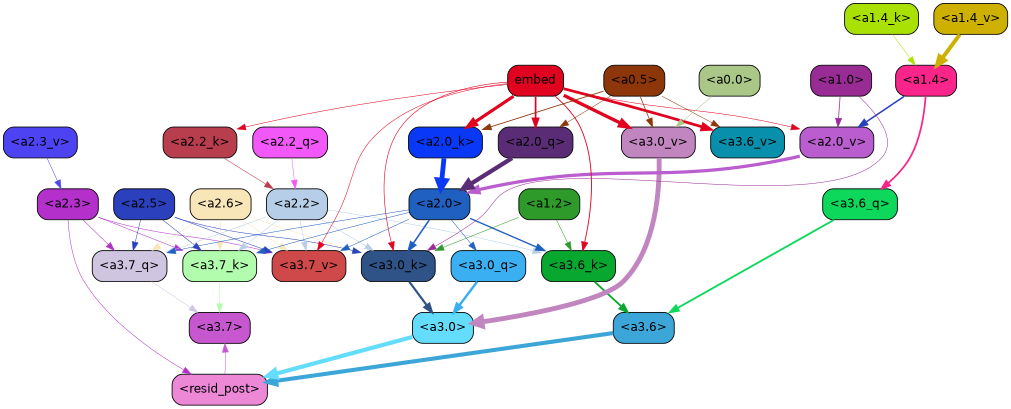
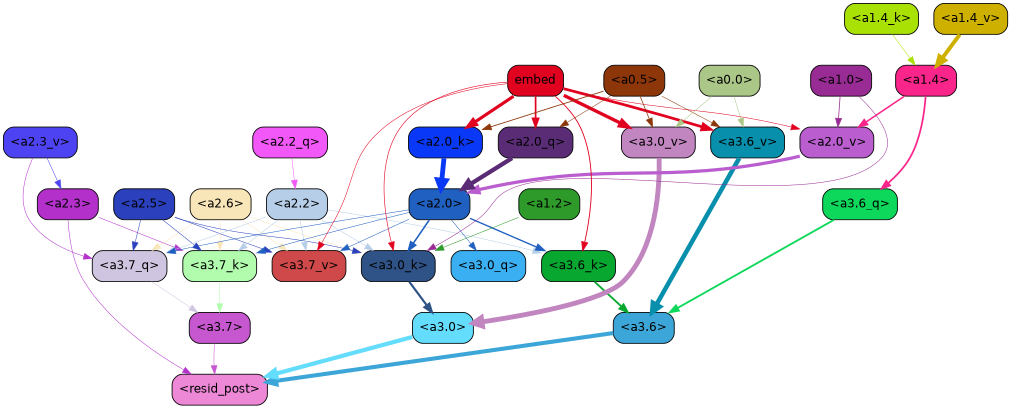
edge "<a0.0>" -> "<a3.6_v>": added
edge "<a1.4>" -> "<a2.0_v>": color #2a40bd -> #f9258a
node "<a2.2_k>": removed
edge "<a1.2>" -> "<a3.6_k>": removed
edge "<a3.6_v>" -> "<a3.6>": added
edge "<a2.3>" -> "<a3.7_q>": now "<a2.3_v>" -> "<a3.7_q>"
edge "<a2.3>" -> "<a3.7_v>": removed
edge "<a3.0_q>" -> "<a3.0>": removed
edge "<resid_post>" -> "<a3.7>": reversed
